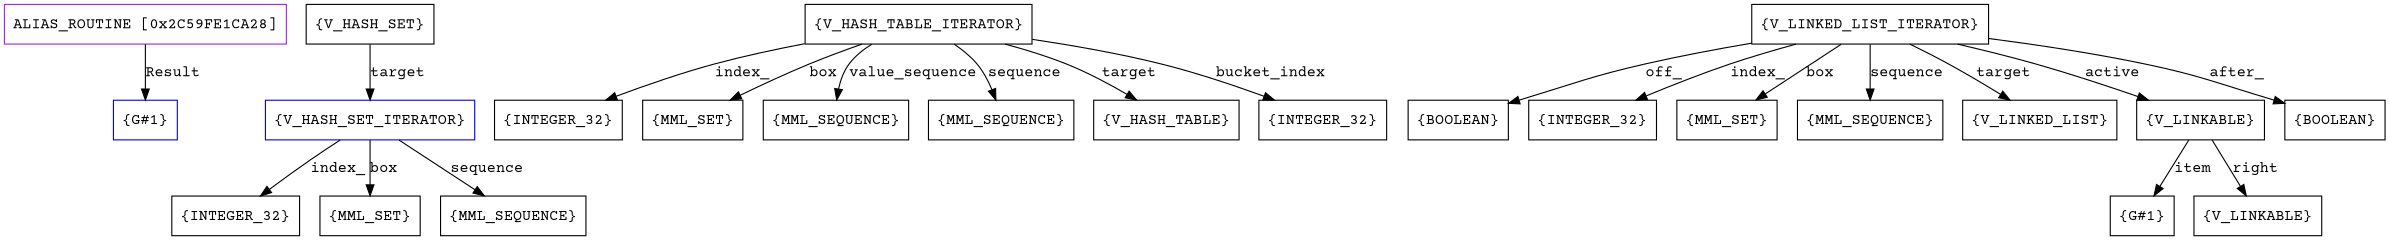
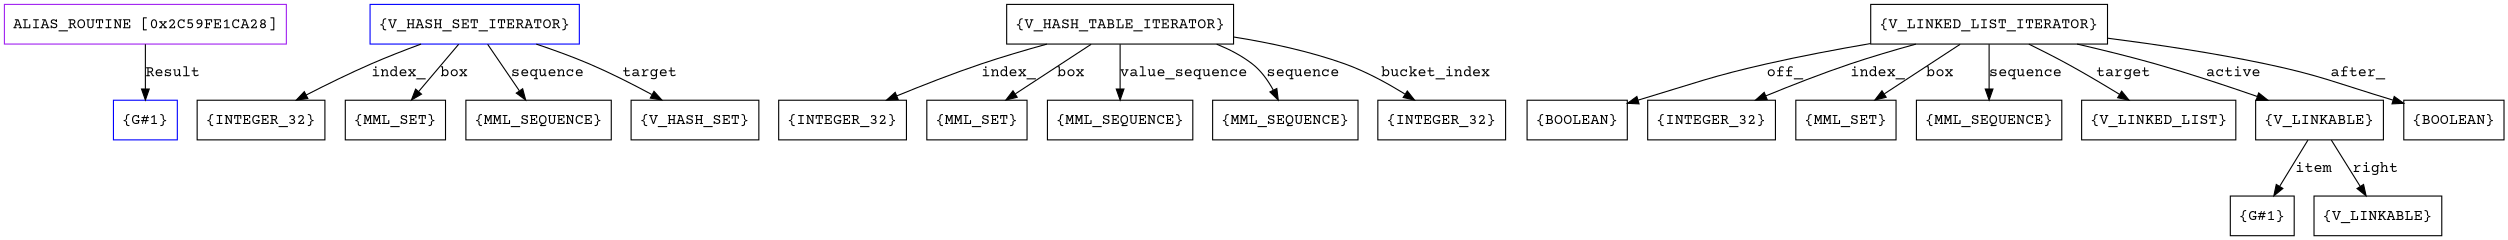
edge "{V_HASH_SET}" -> "{V_HASH_SET_ITERATOR}": reversed
node "{V_HASH_TABLE}": removed
